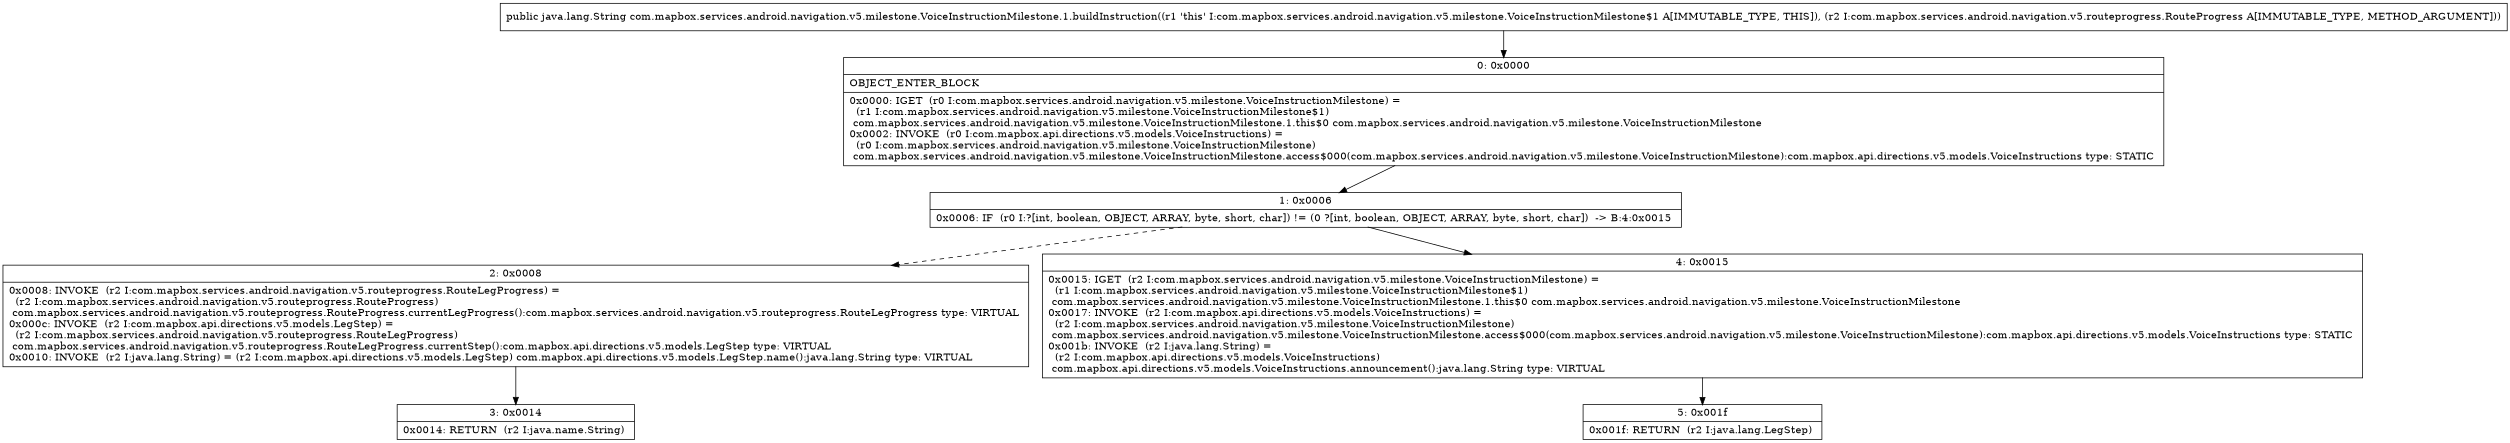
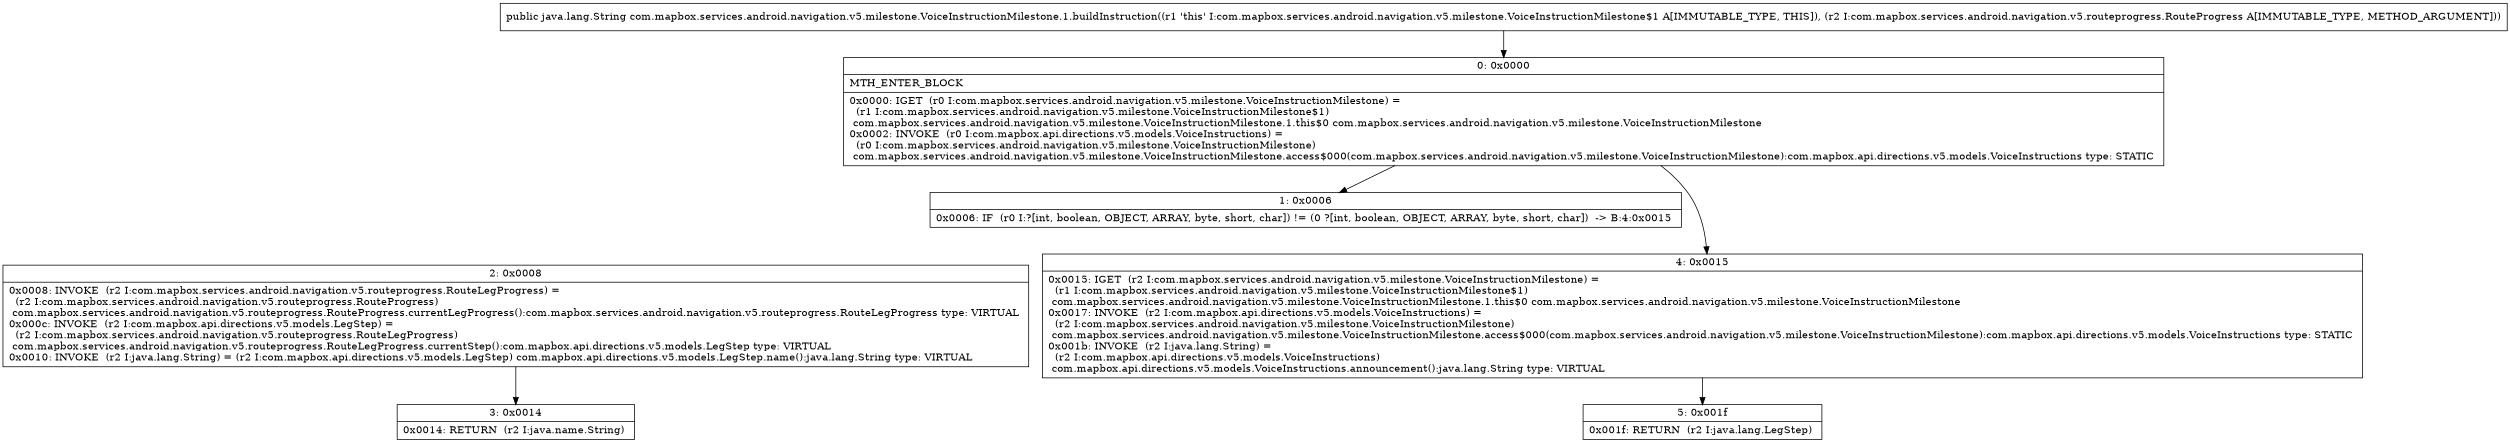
node "0: 0x0000": text "OBJECT_ENTER_BLOCK" -> "MTH_ENTER_BLOCK"
edge "1: 0x0006" -> "4: 0x0015": now "0: 0x0000" -> "4: 0x0015"
edge "1: 0x0006" -> "2: 0x0008": removed
